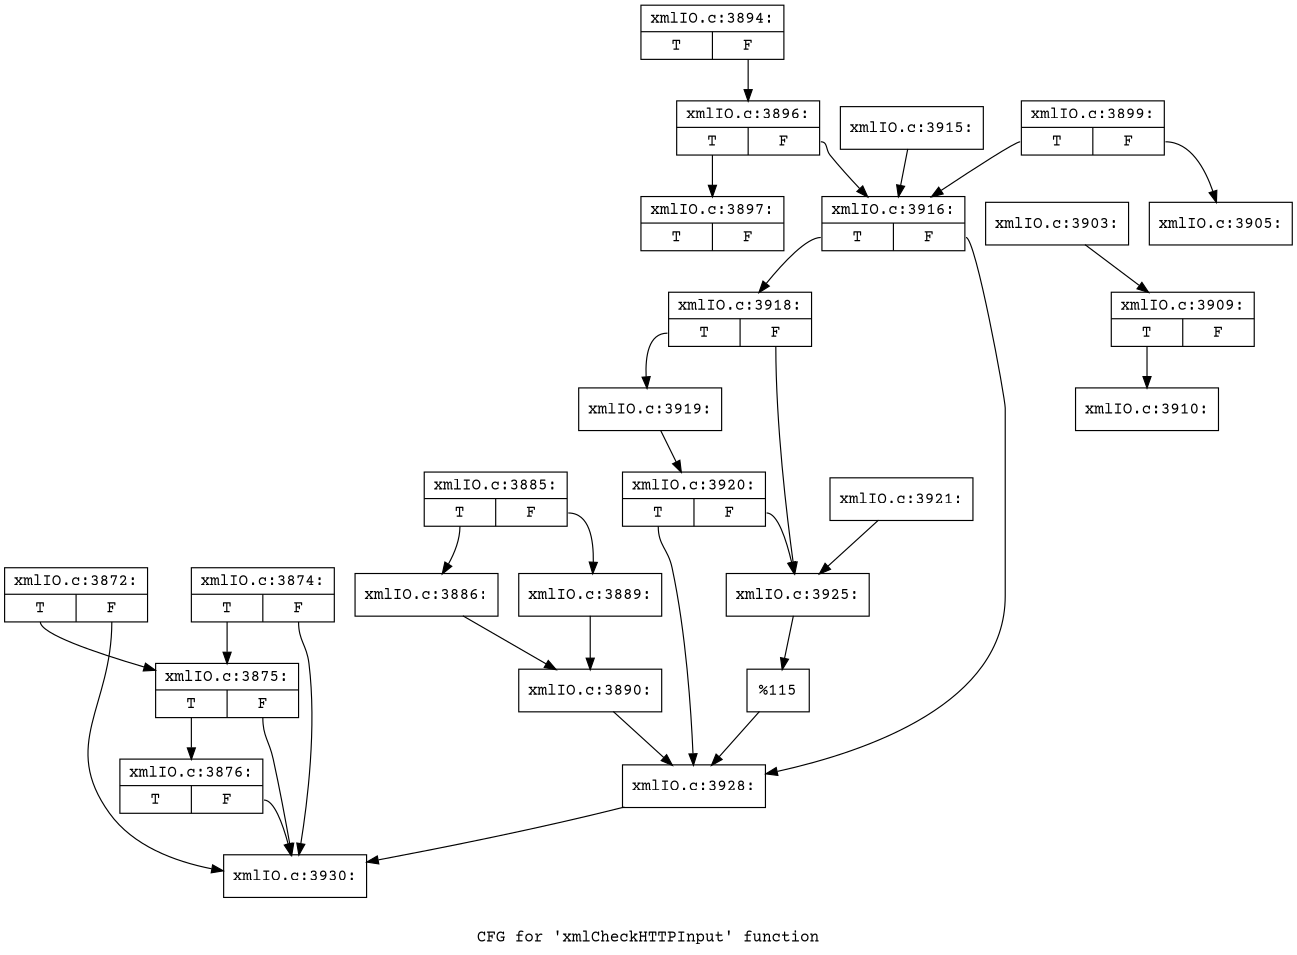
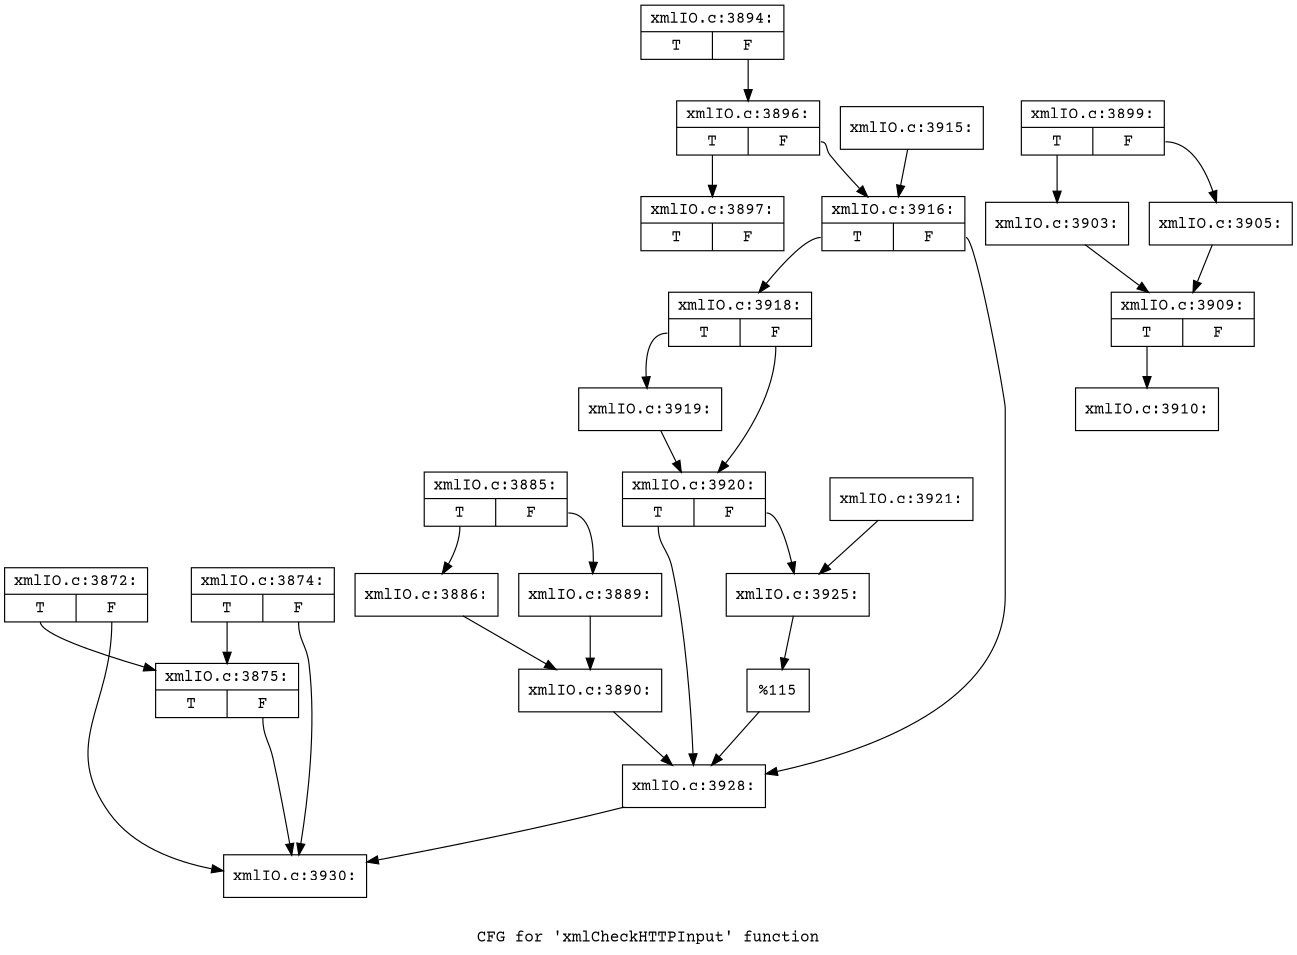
edge "xmlIO.c:3899:" -> "xmlIO.c:3916:": now "xmlIO.c:3899:" -> "xmlIO.c:3903:"
edge "xmlIO.c:3905:" -> "xmlIO.c:3909:": added
edge "xmlIO.c:3918:" -> "xmlIO.c:3925:": now "xmlIO.c:3918:" -> "xmlIO.c:3920:"
node "xmlIO.c:3876:": removed
